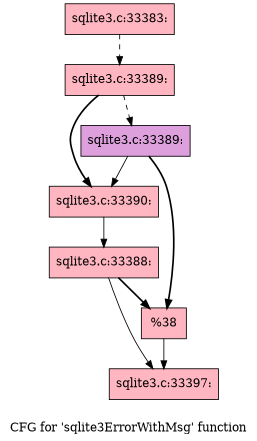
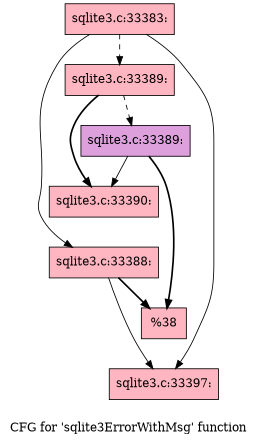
edge "sqlite3.c:33390:" -> "sqlite3.c:33388:": now "sqlite3.c:33383:" -> "sqlite3.c:33388:"
edge "%38" -> "sqlite3.c:33397:": now "sqlite3.c:33383:" -> "sqlite3.c:33397:"
